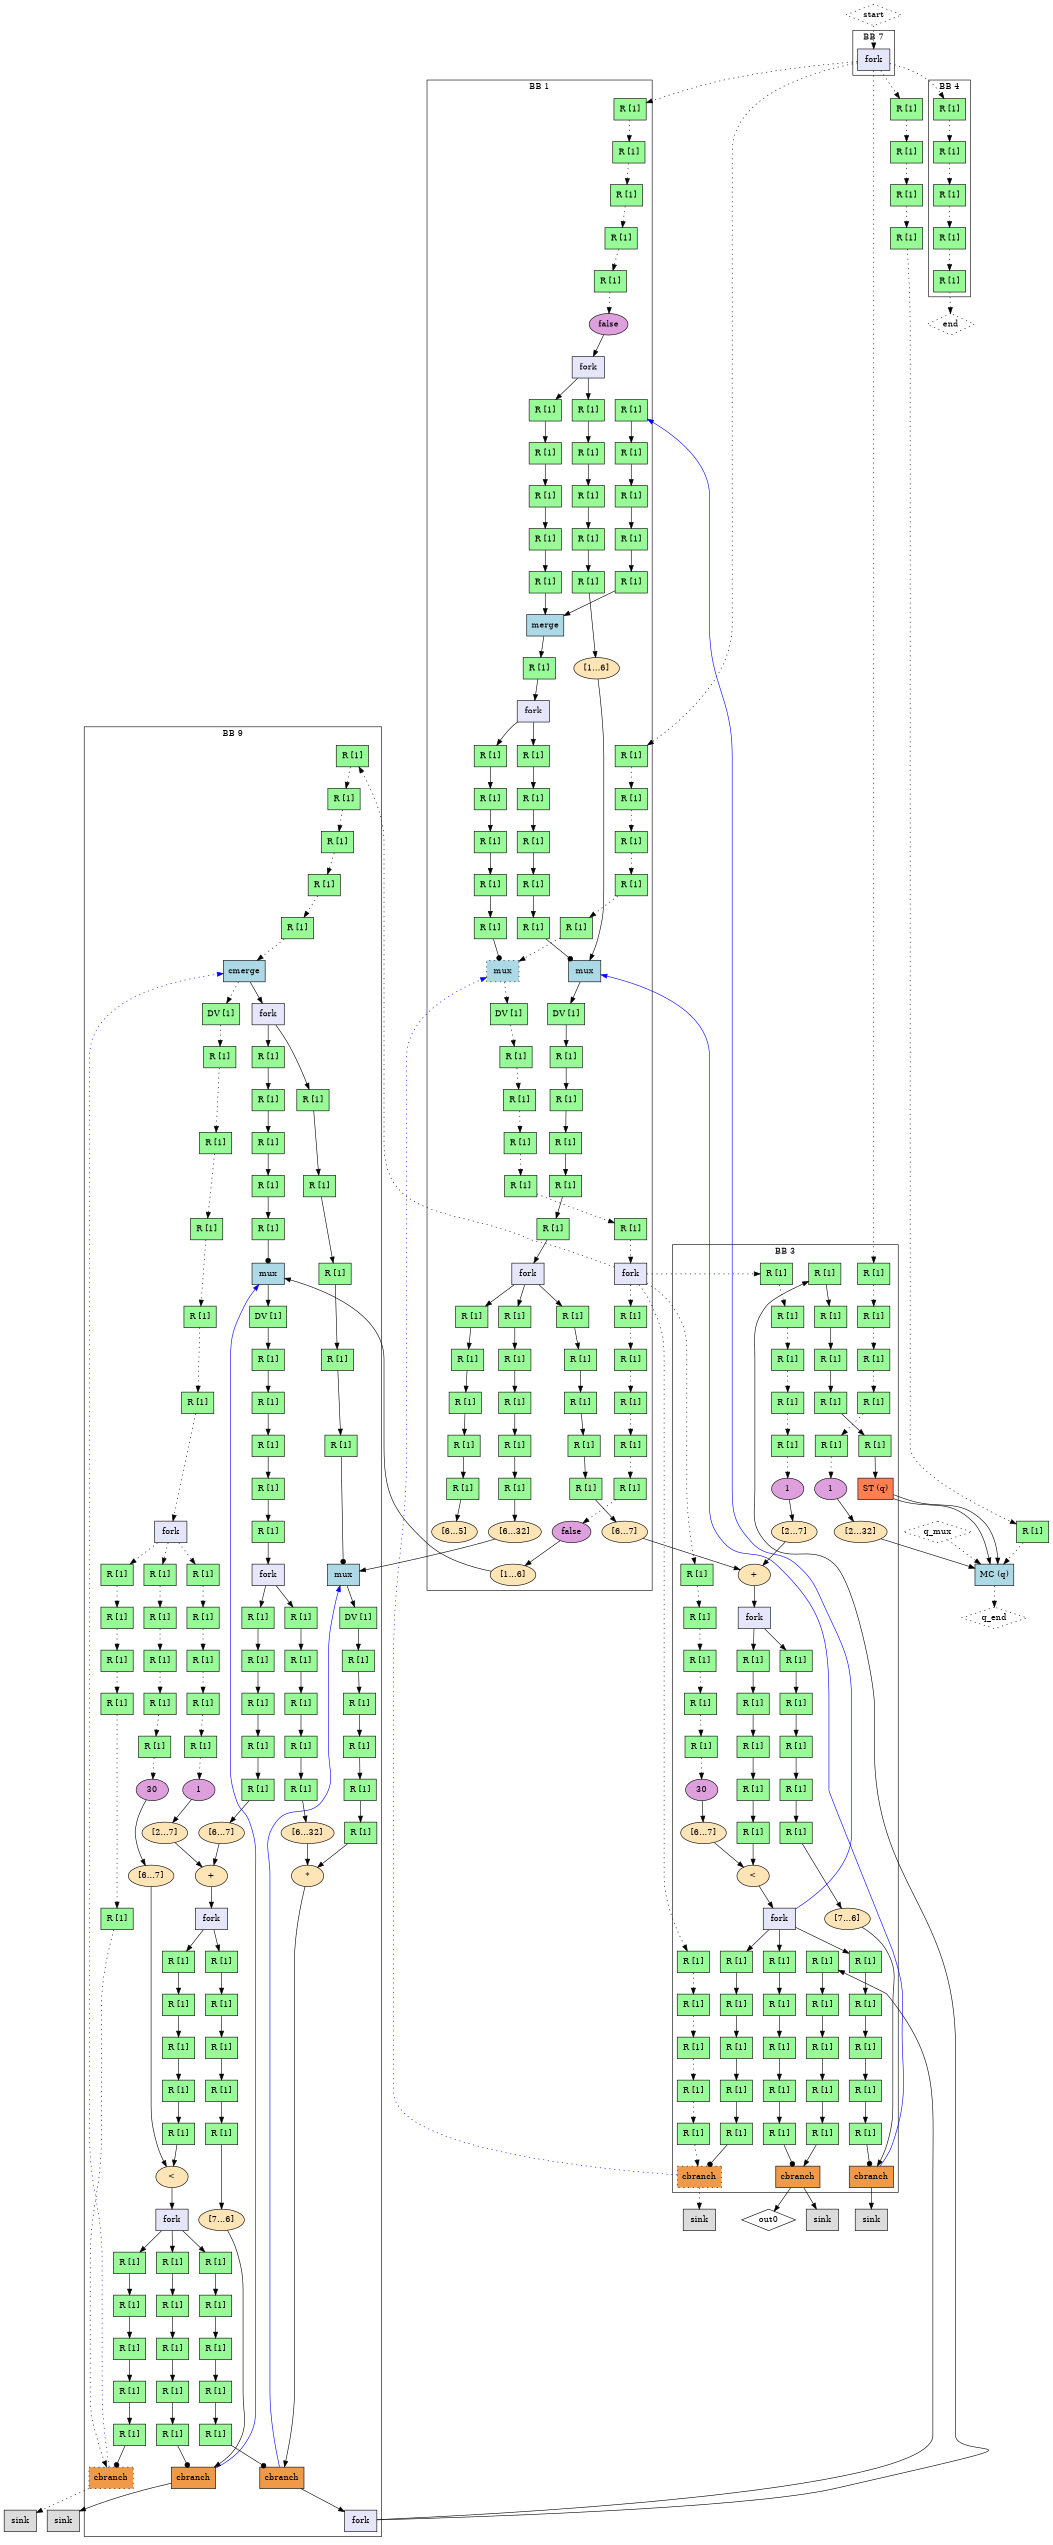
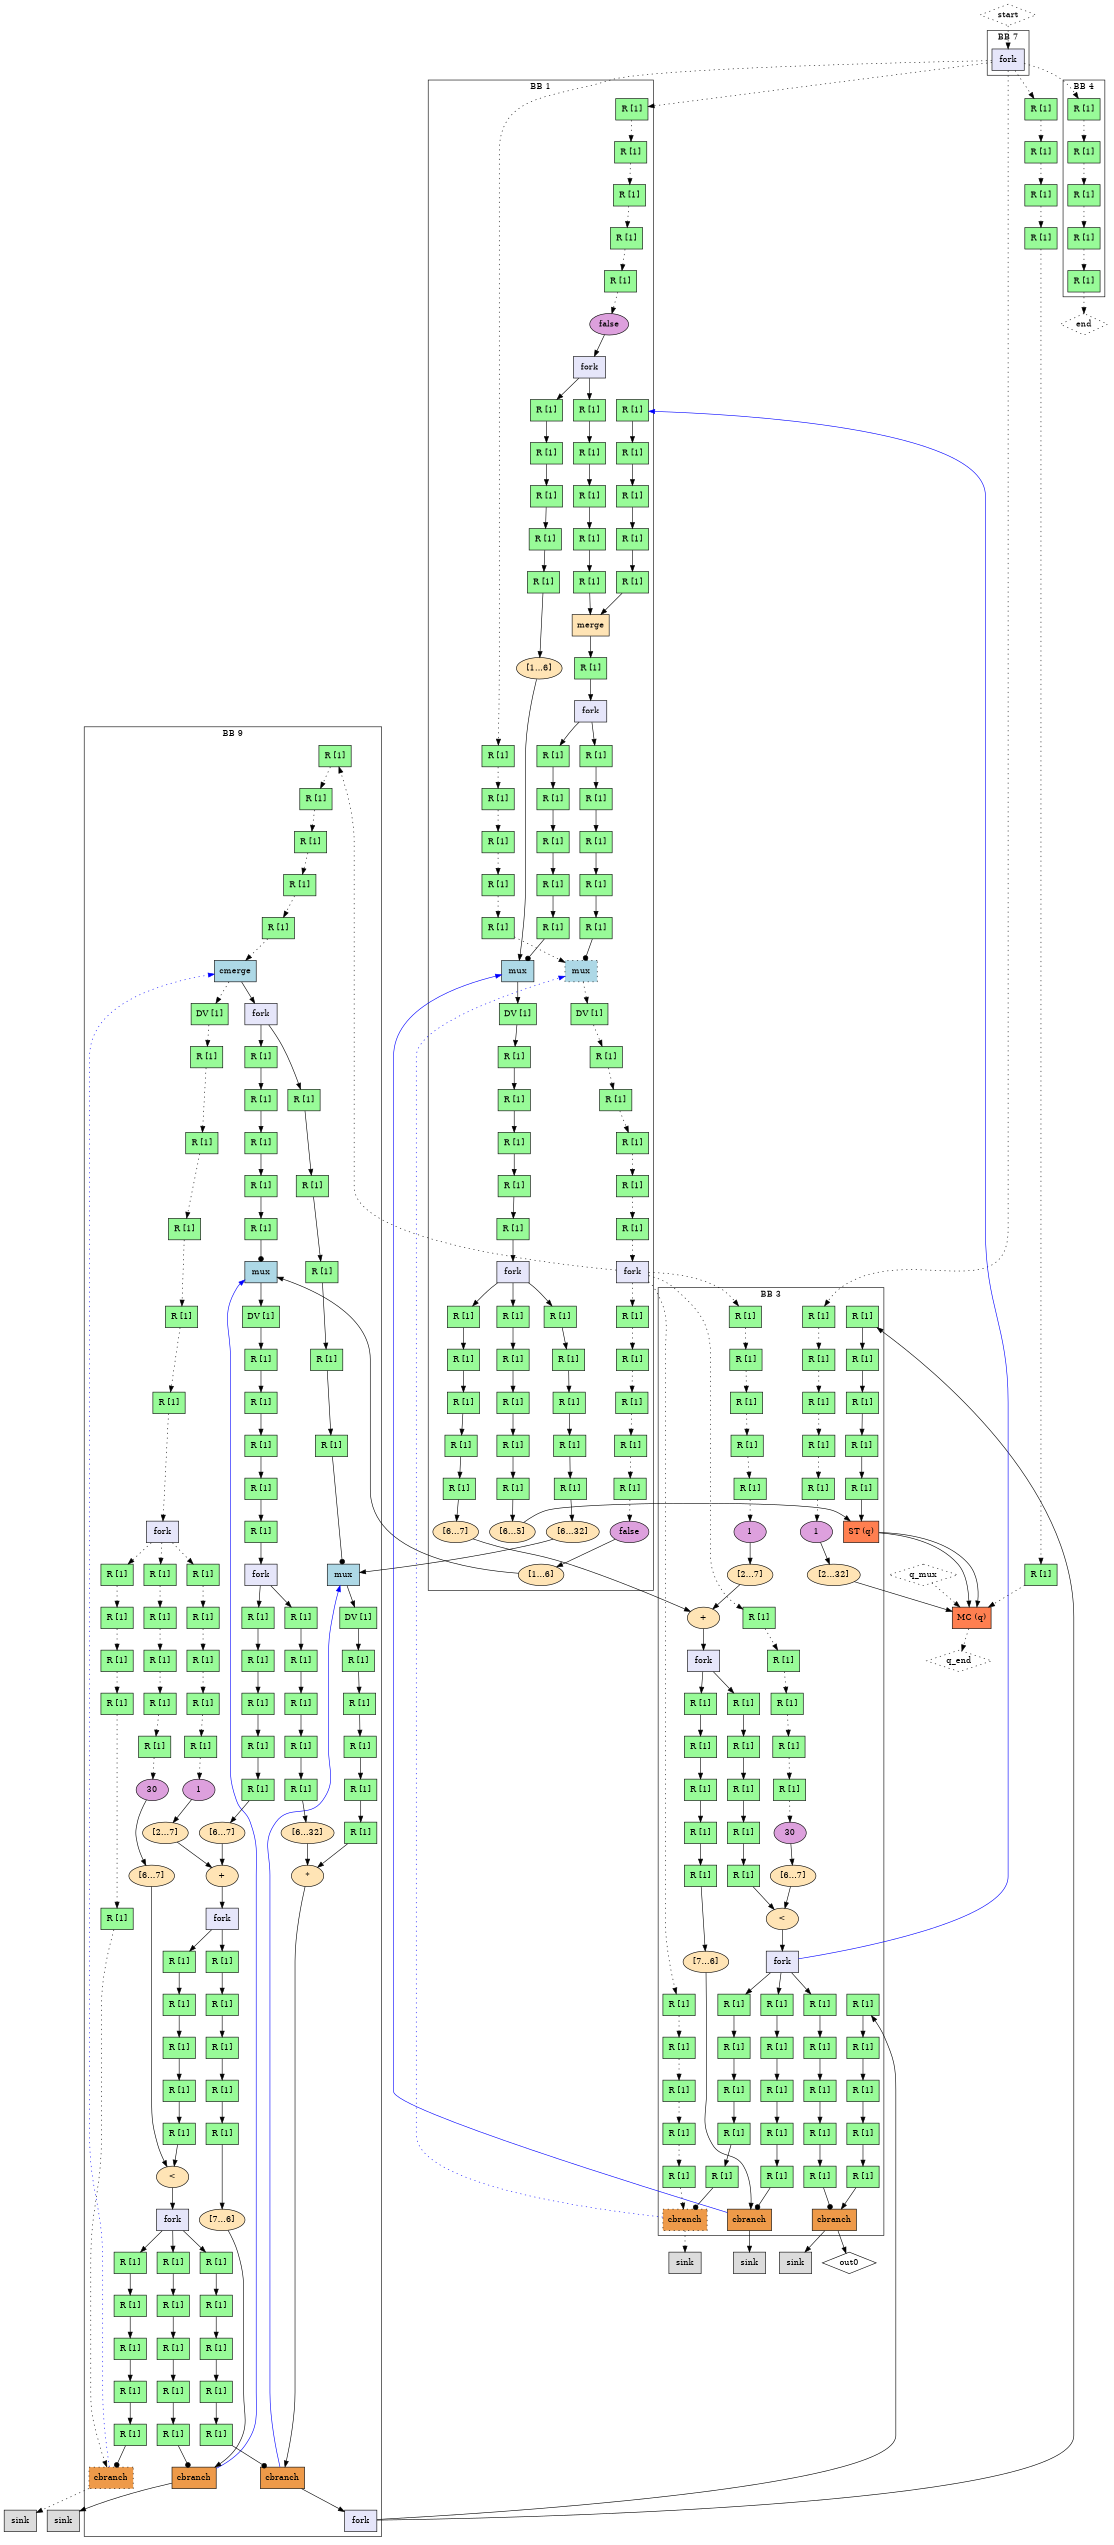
node "merge": fillcolor lightblue -> moccasin
edge "[6...5]" -- "ST (q)": added
node "MC (q)": fillcolor lightblue -> coral
